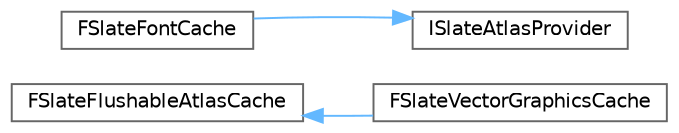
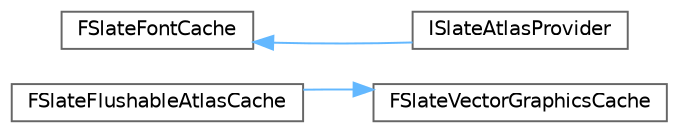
edge "FSlateFontCache" -> "ISlateAtlasProvider": reversed
edge "FSlateVectorGraphicsCache" -> "FSlateFlushableAtlasCache": reversed
